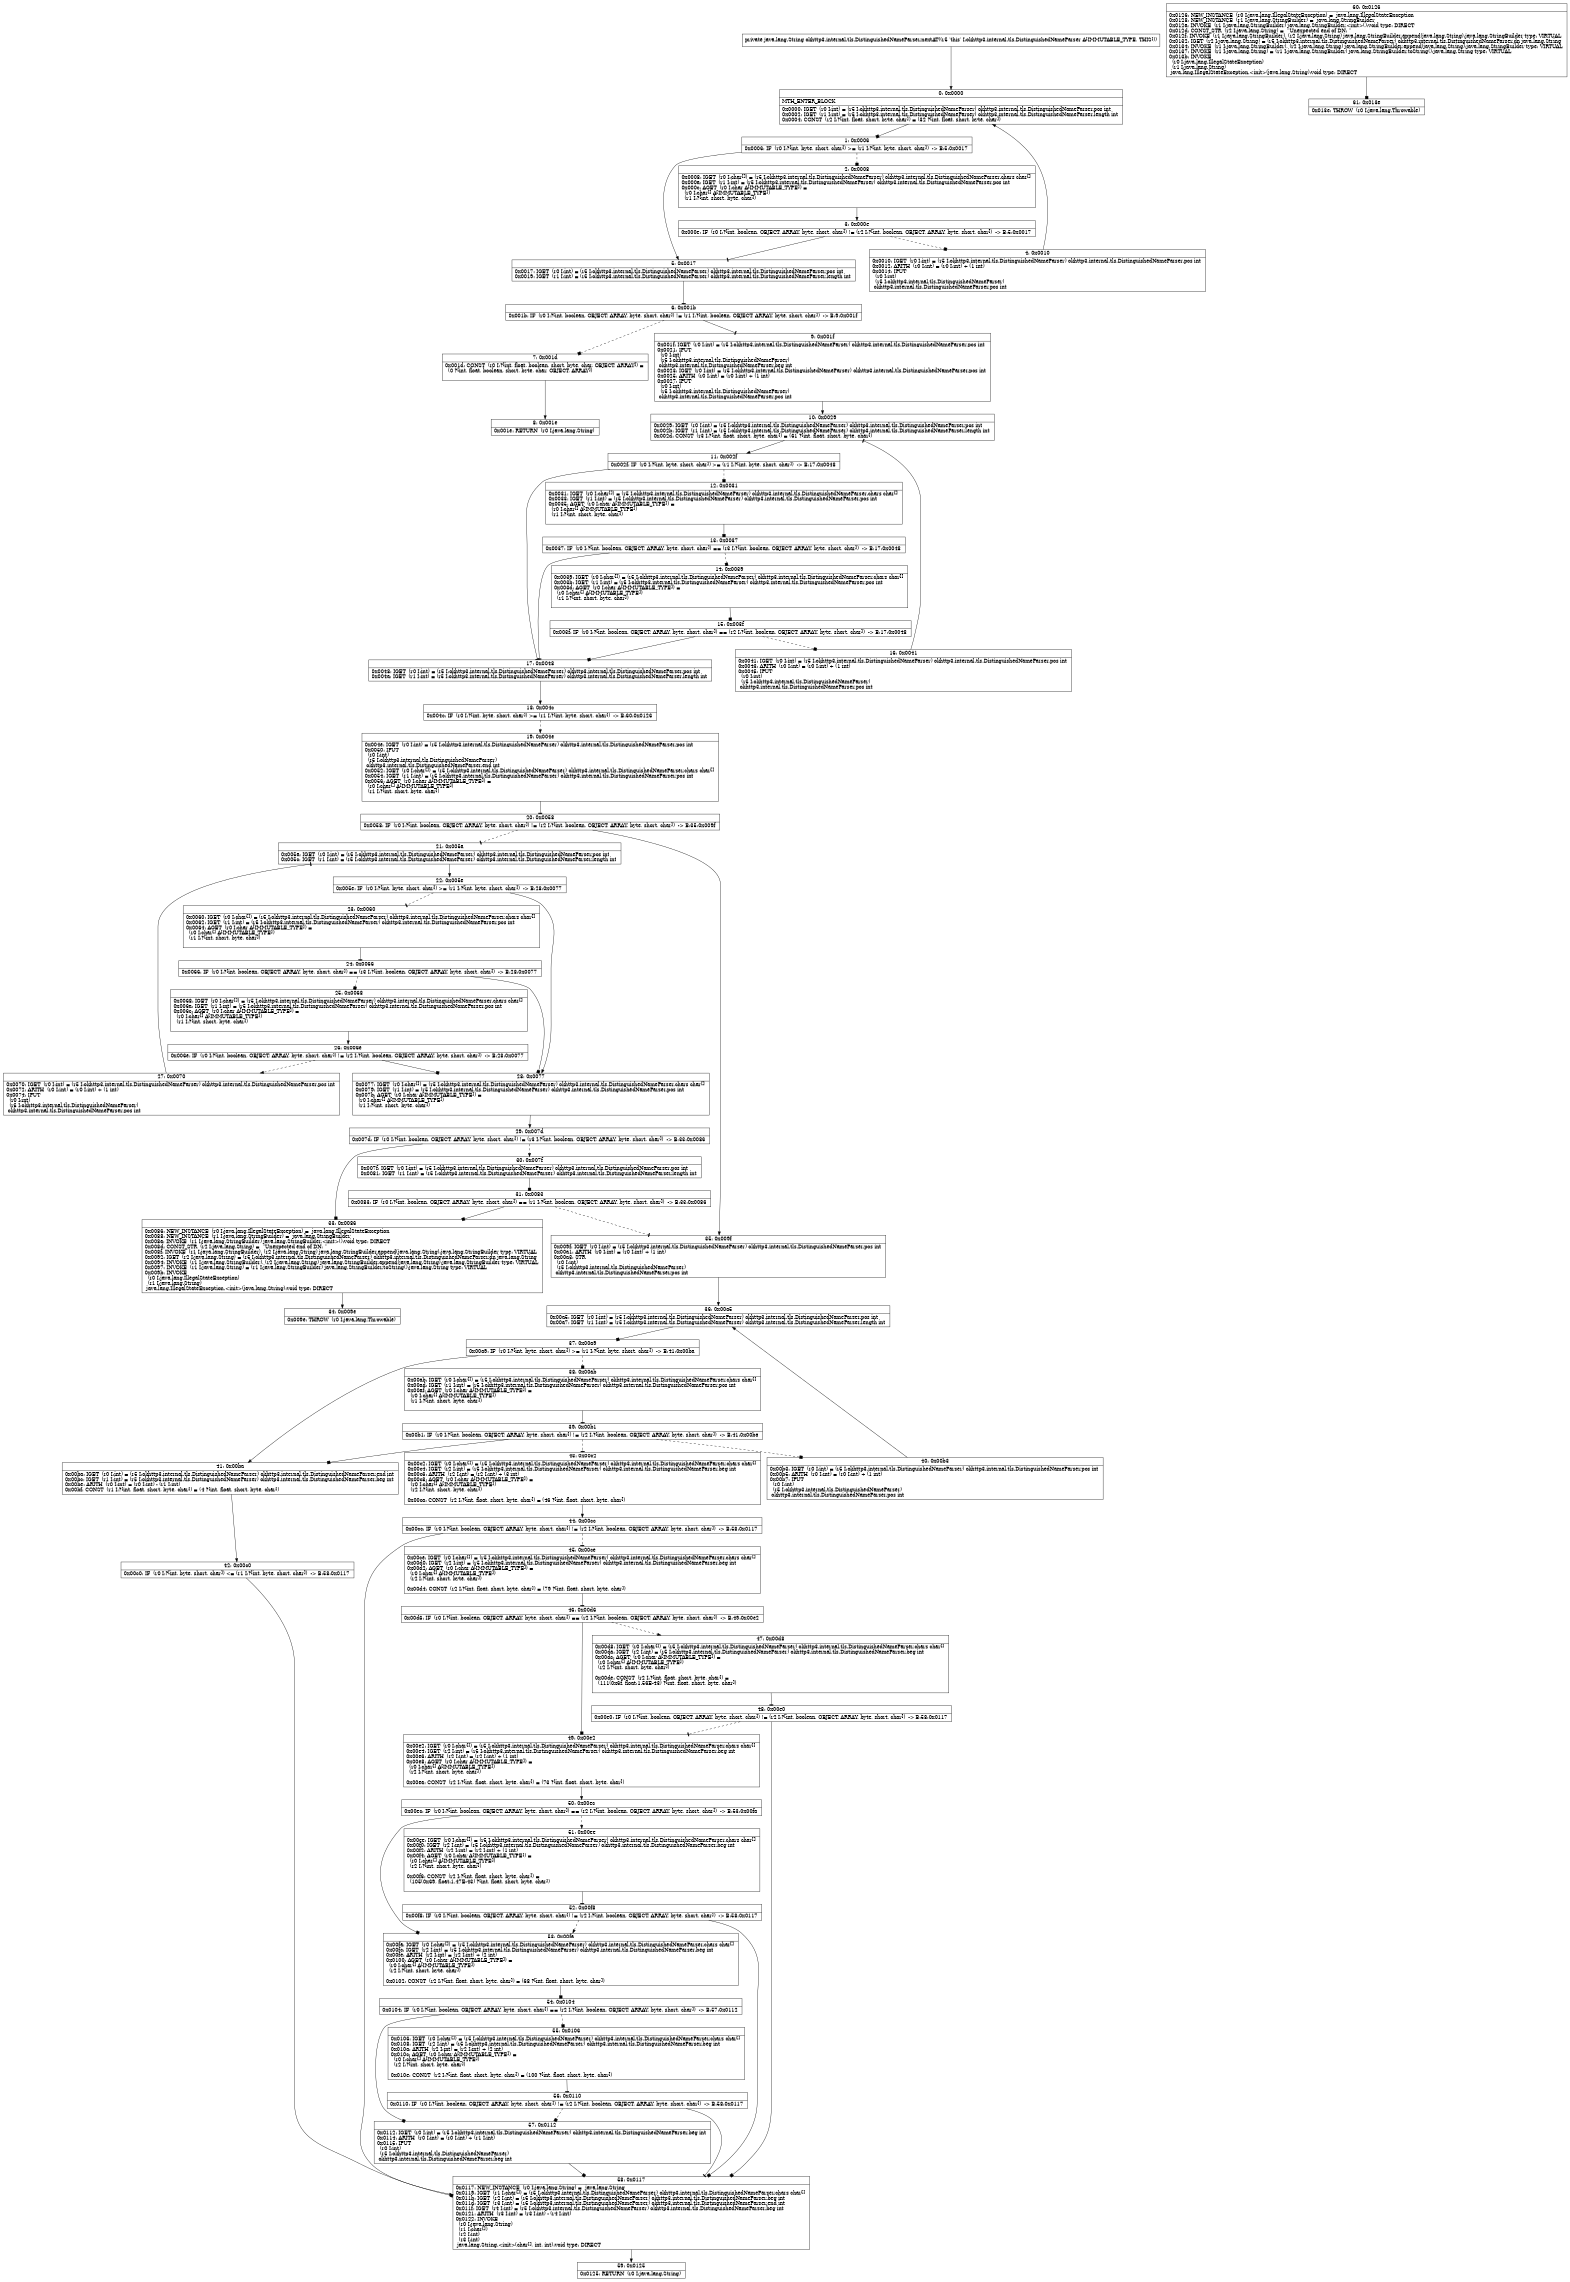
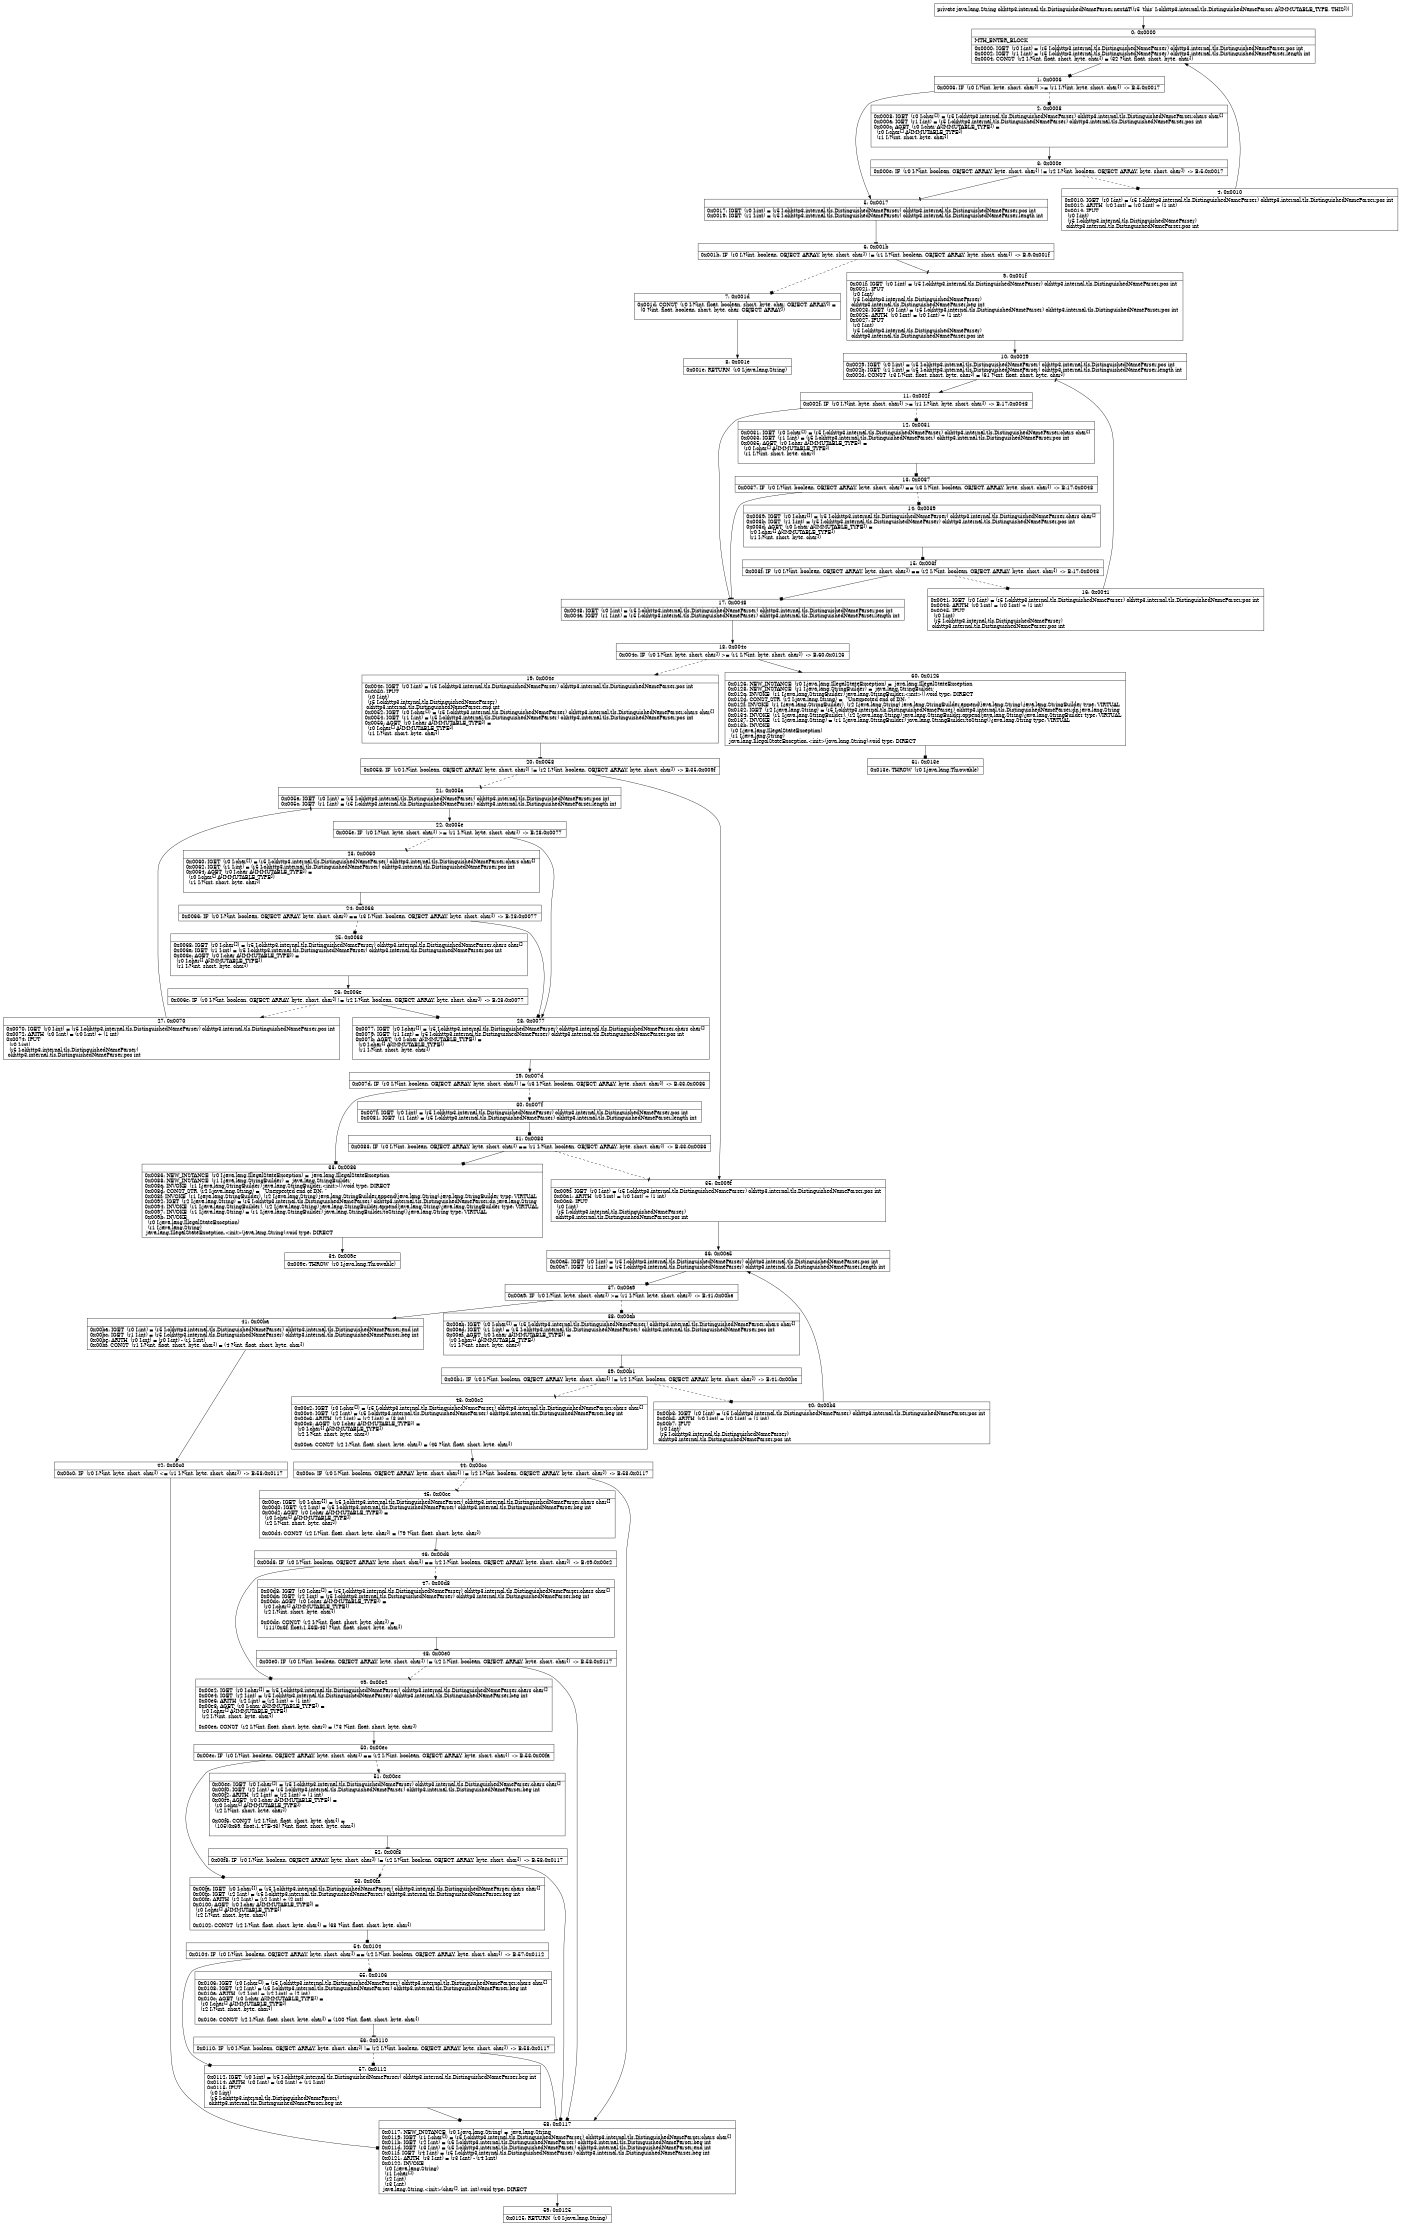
edge "18: 0x004c" -> "60: 0x0126": added
node "35: 0x009f": text "0x00a3: STR" -> "0x00a3: IPUT"
edge "39: 0x00b1" -> "41: 0x00ba": removed
